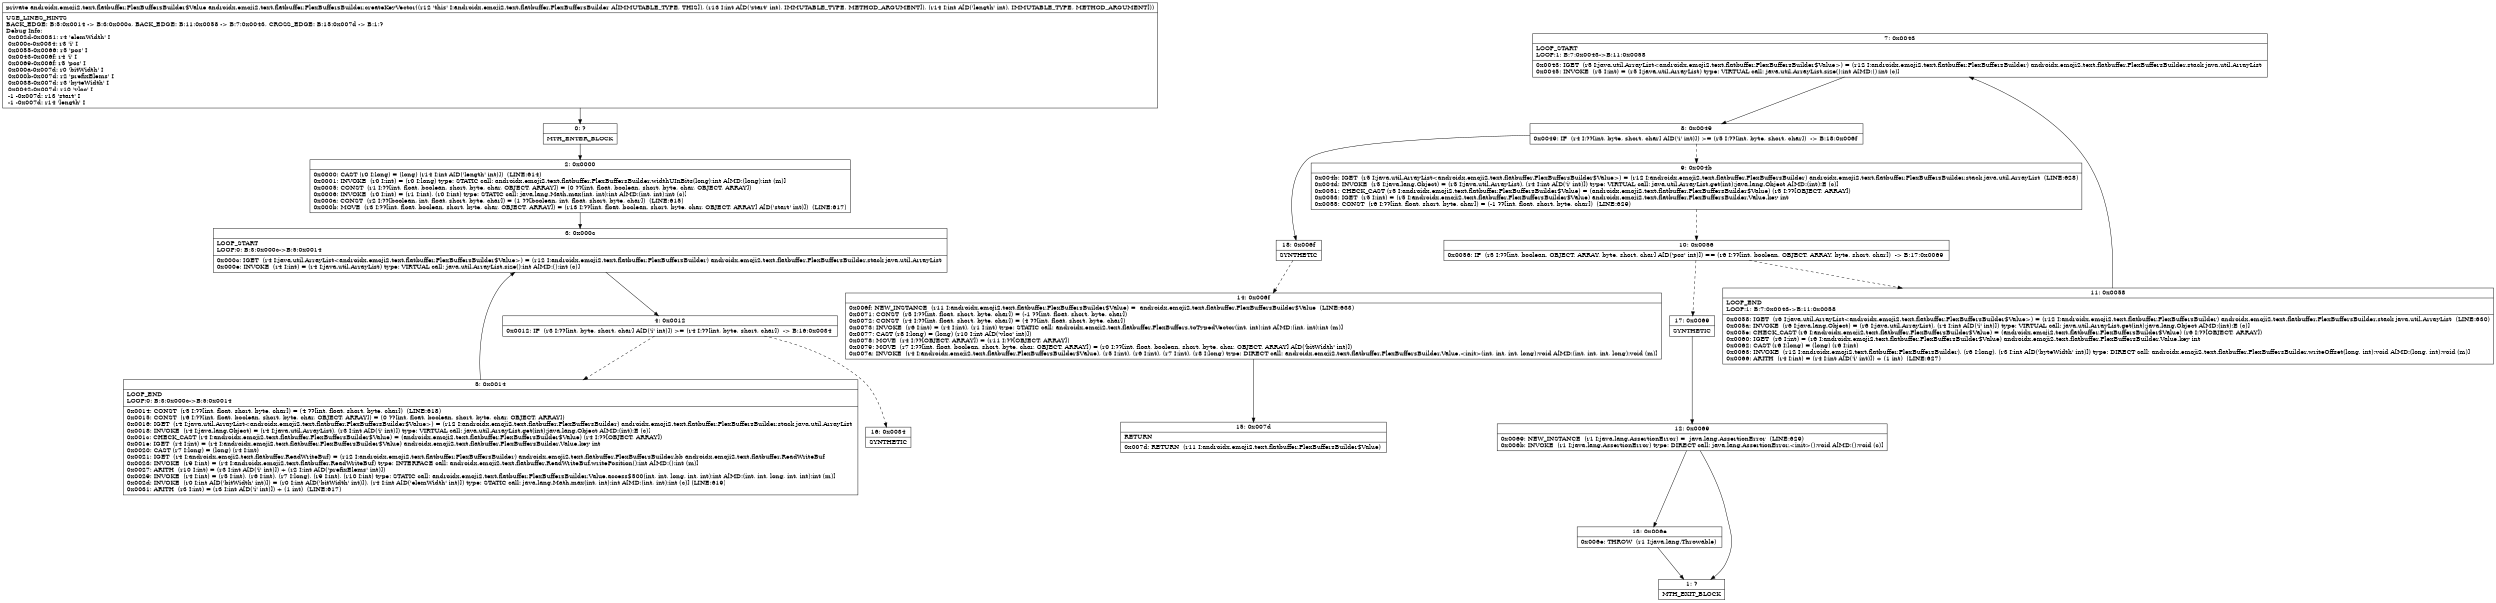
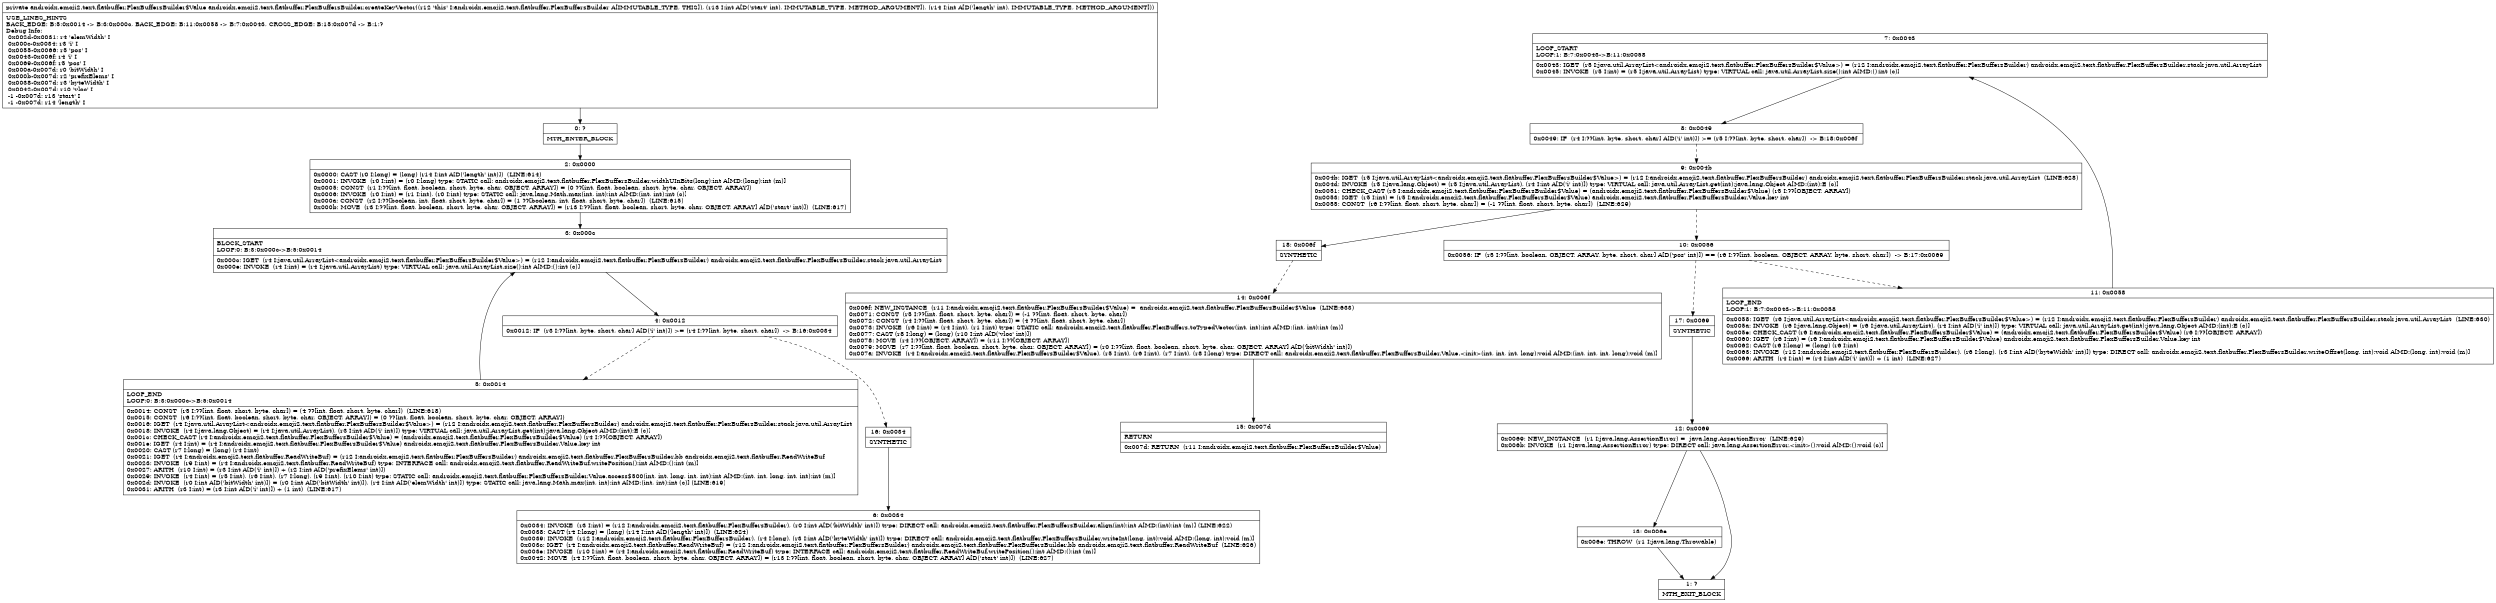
edge "8: 0x0049" -> "18: 0x006f": now "9: 0x004b" -> "18: 0x006f"
node "3: 0x000c": text "LOOP_START" -> "BLOCK_START"
node "6: 0x0034": added
